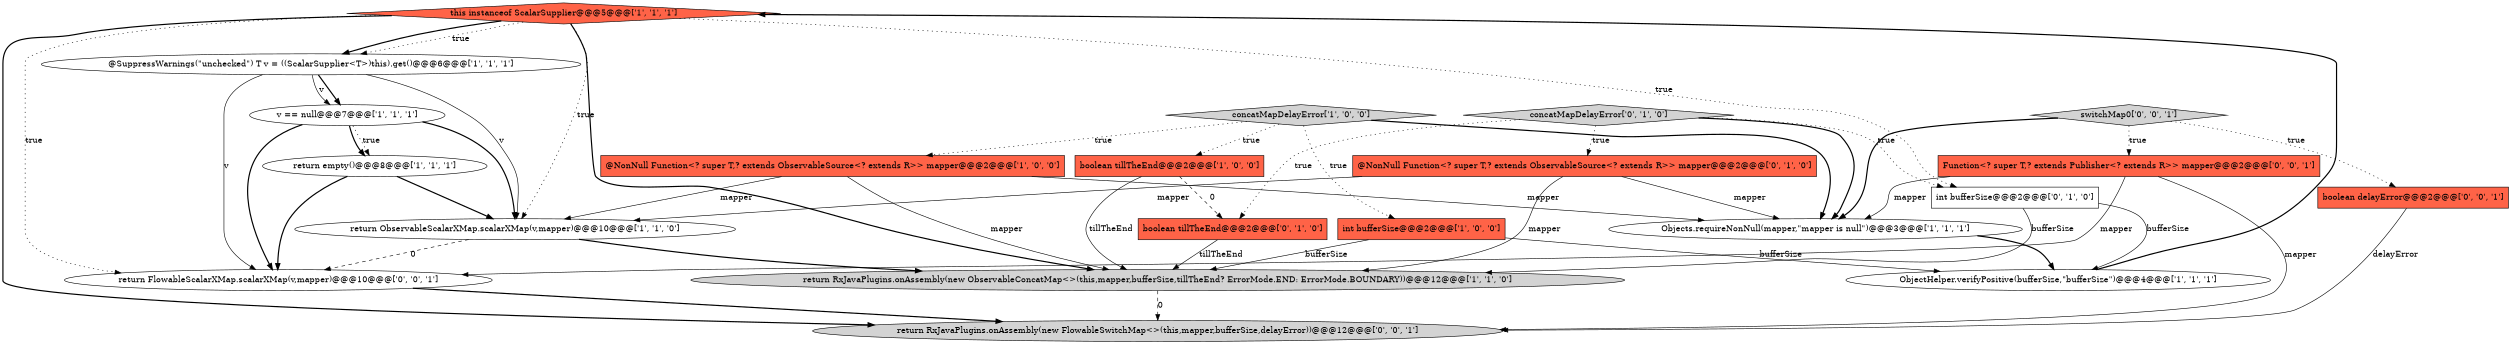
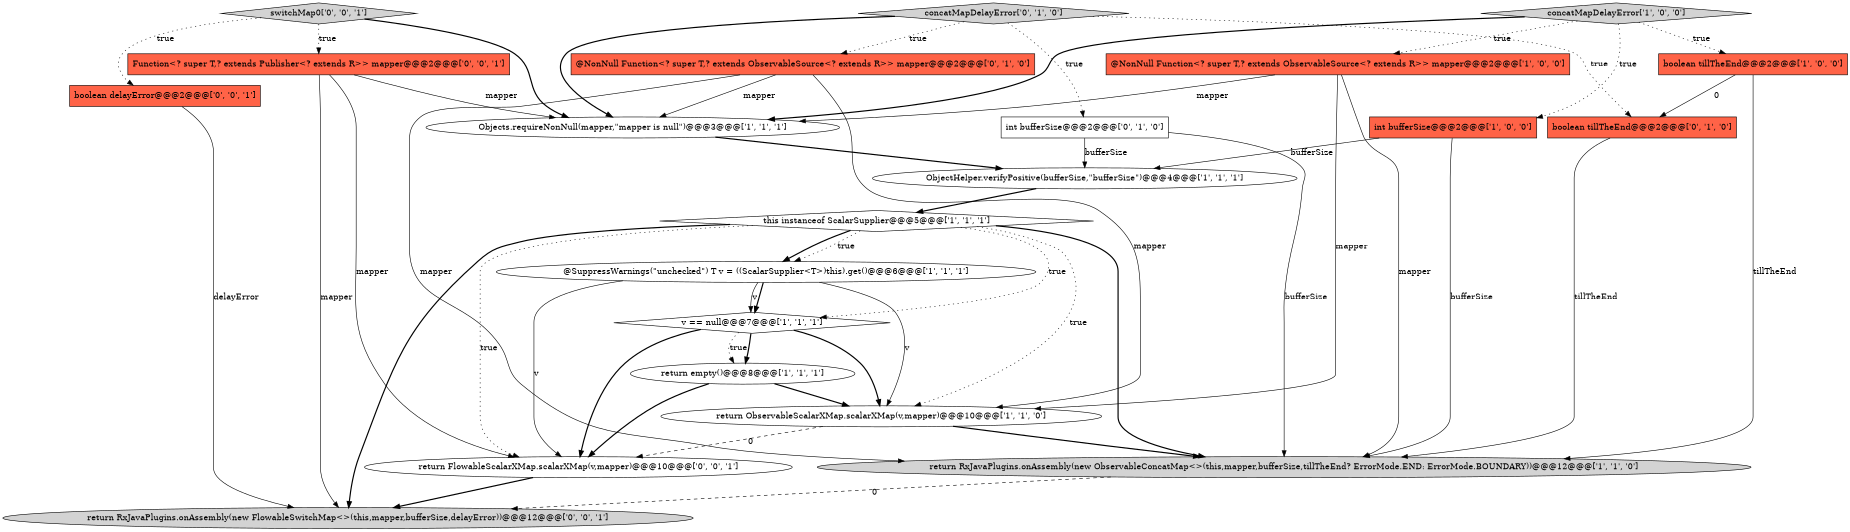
node "this instanceof ScalarSupplier@@@5@@@['1', '1', '1']": fillcolor tomato -> white
edge "this instanceof ScalarSupplier@@@5@@@['1', '1', '1']" -> "int bufferSize@@@2@@@['0', '1', '0']": now "this instanceof ScalarSupplier@@@5@@@['1', '1', '1']" -> "v == null@@@7@@@['1', '1', '1']"
node "v == null@@@7@@@['1', '1', '1']": shape ellipse -> diamond
edge "boolean tillTheEnd@@@2@@@['1', '0', '0']" -> "boolean tillTheEnd@@@2@@@['0', '1', '0']": style dashed -> solid
